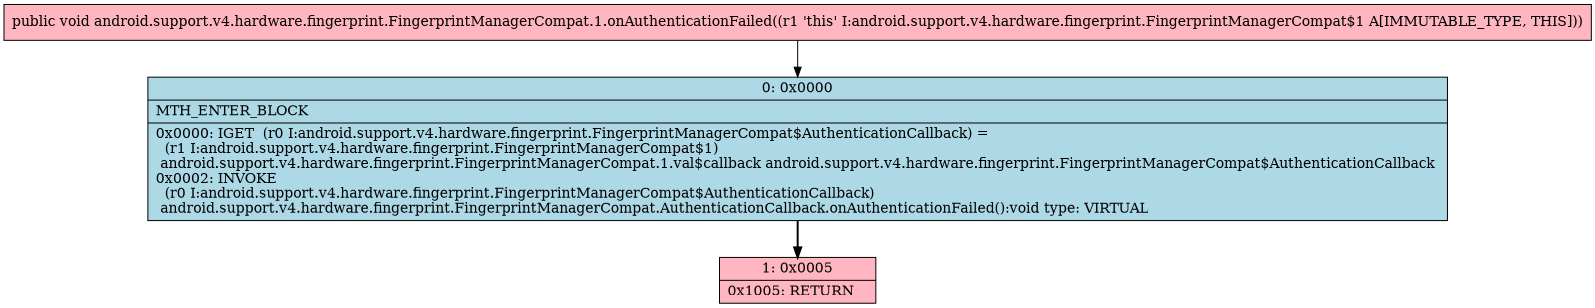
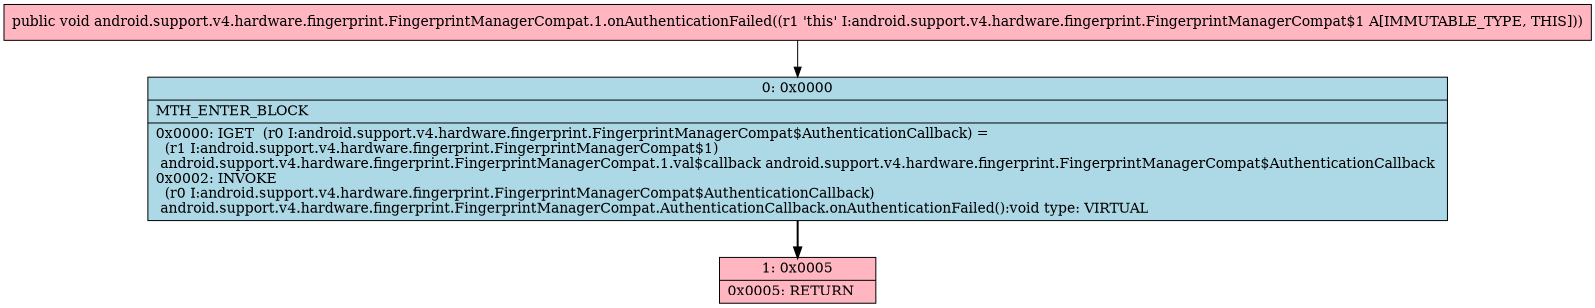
node "1: 0x0005": text "0x1005: RETURN" -> "0x0005: RETURN"
